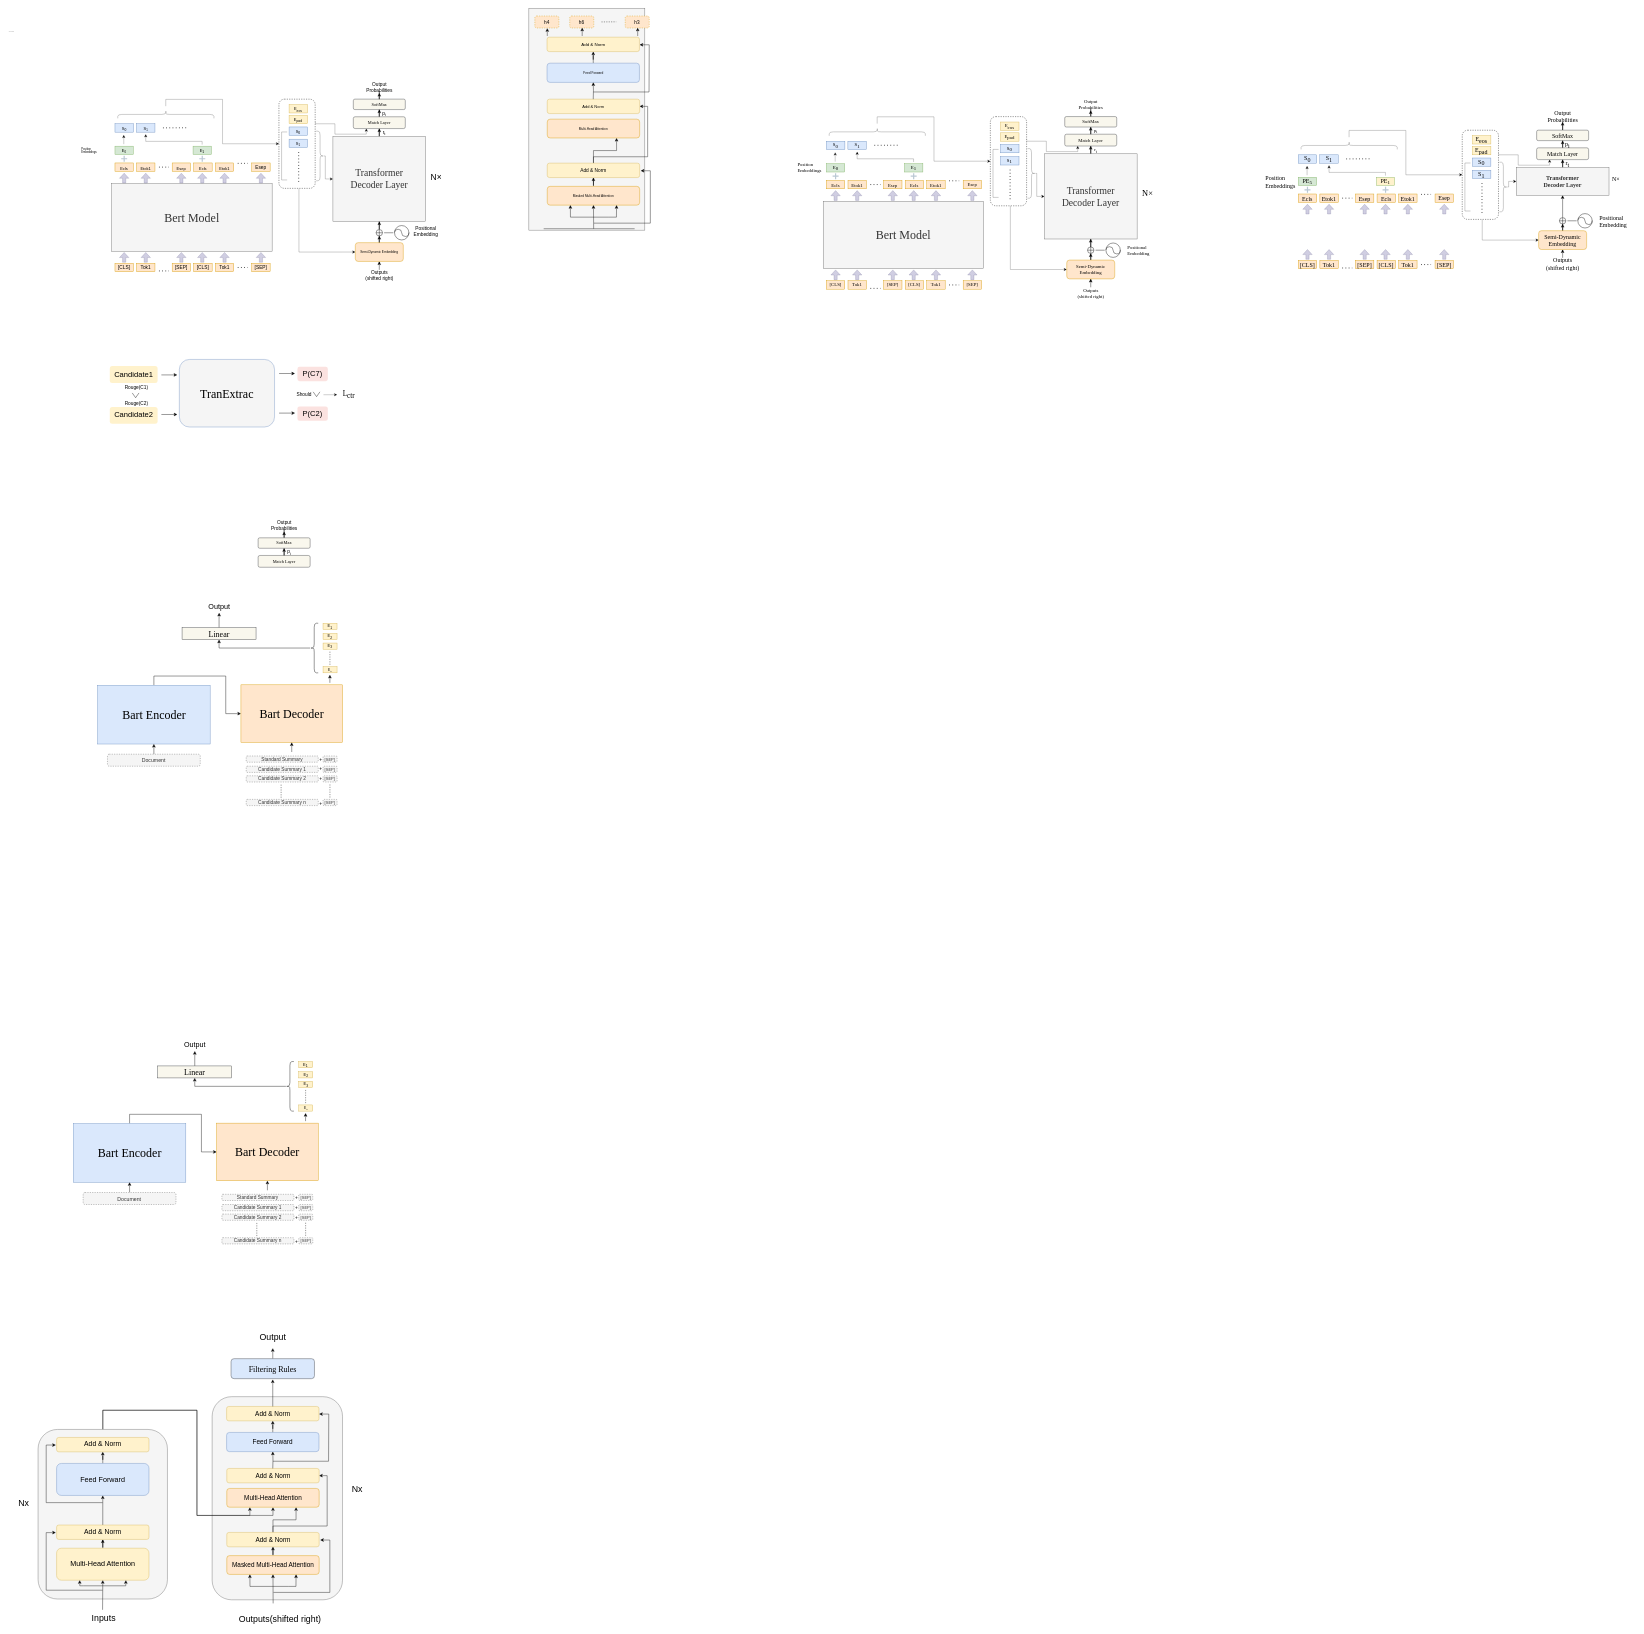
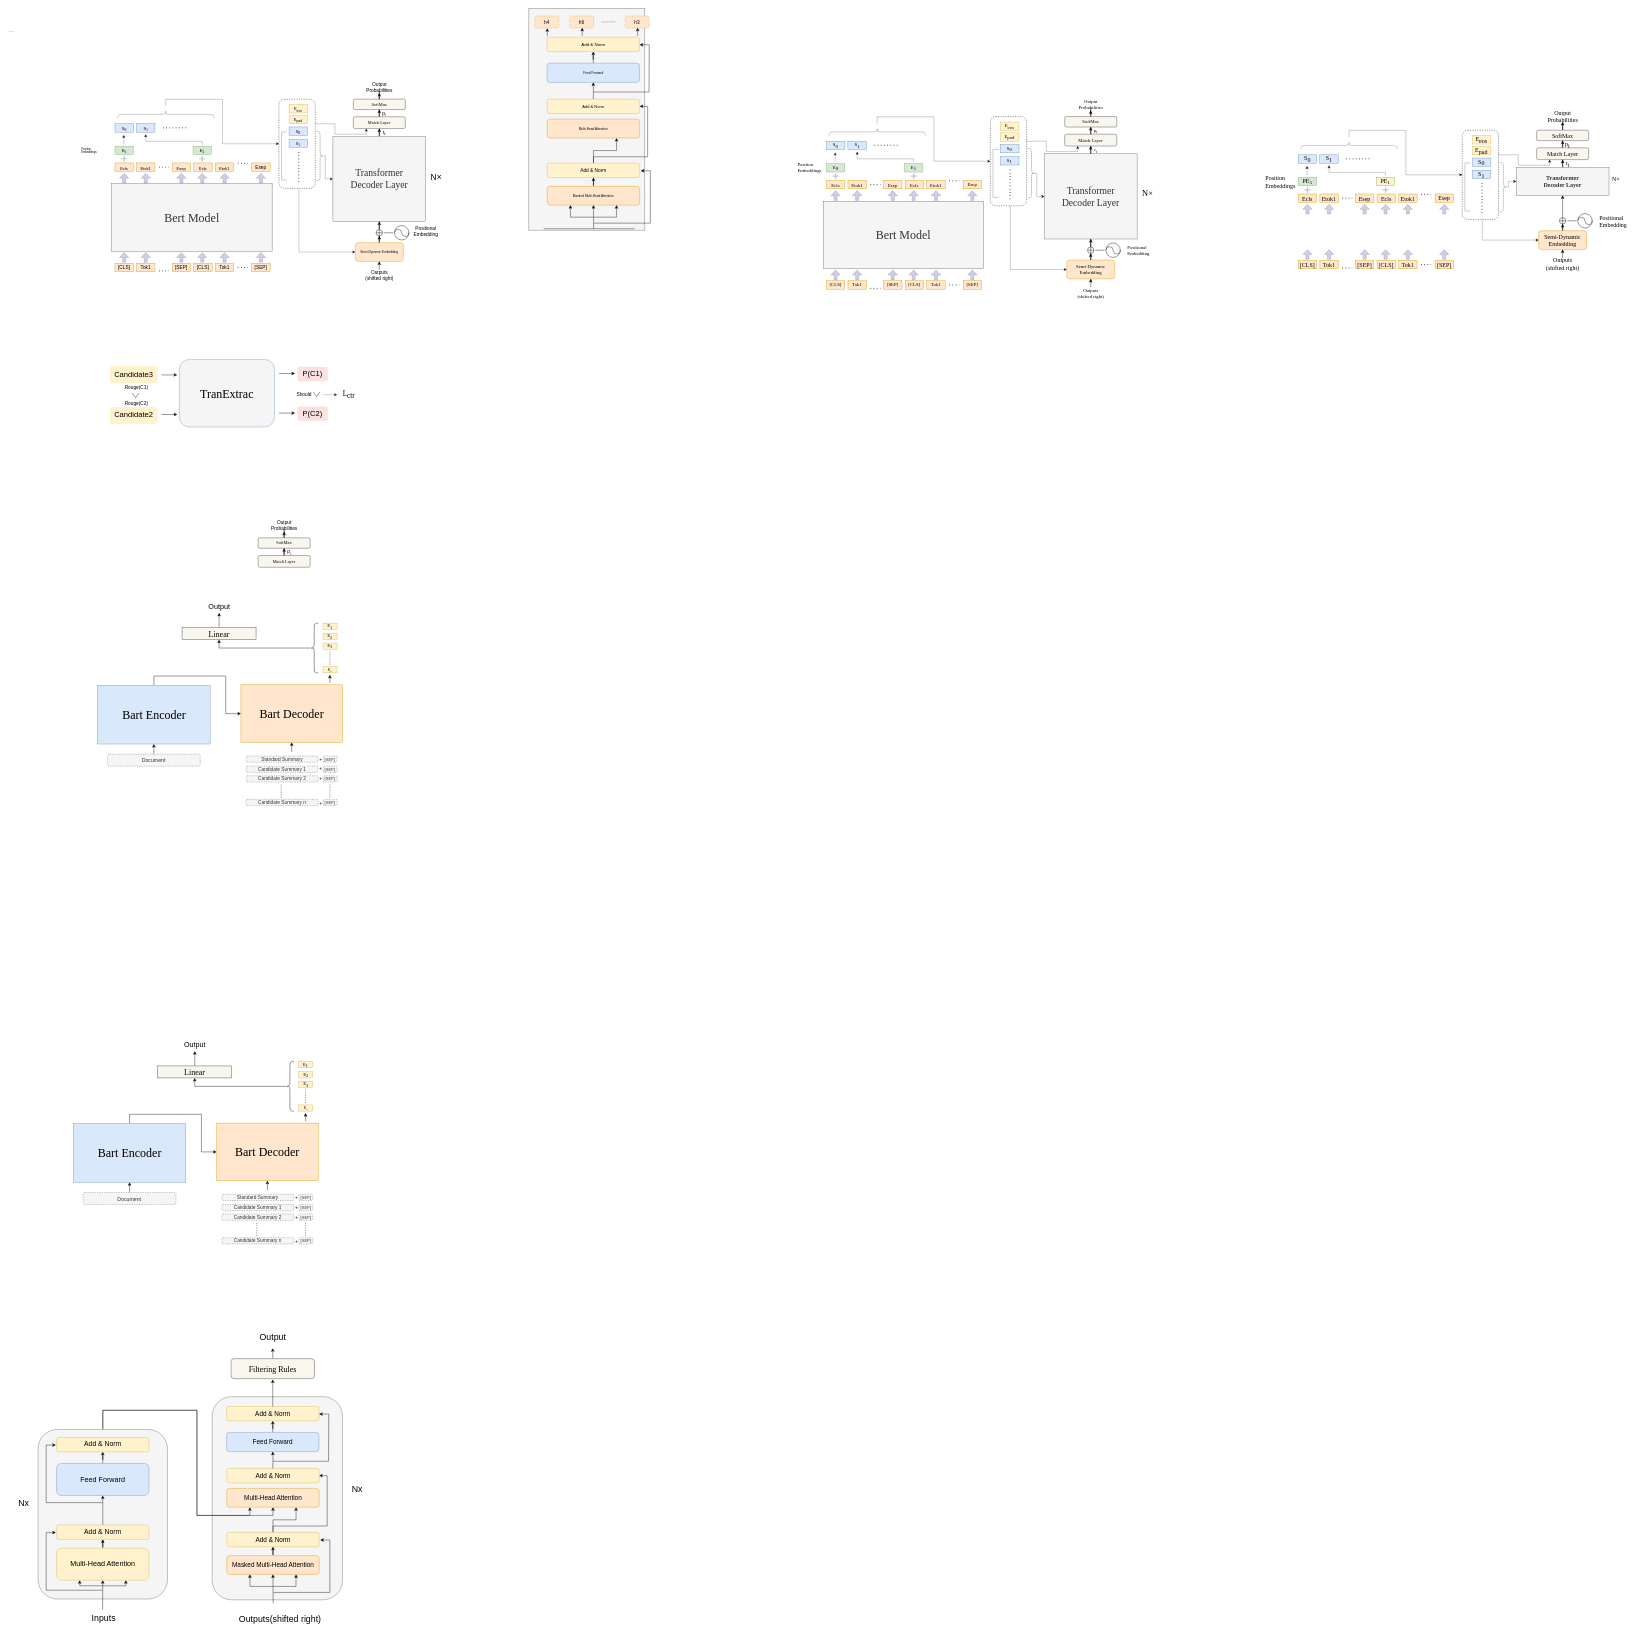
node "P(C7)": label "P(C7)" -> "P(C1)"
node "Candidate1": label "Candidate1" -> "Candidate3"
node "Filtering Rules": fillcolor #dae8fc -> #f9f7ed
